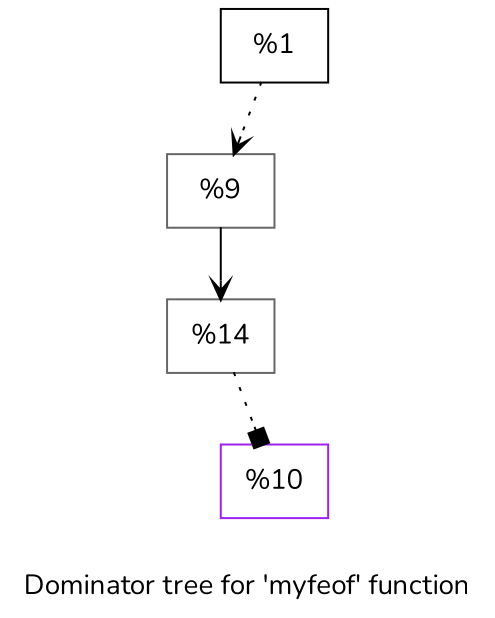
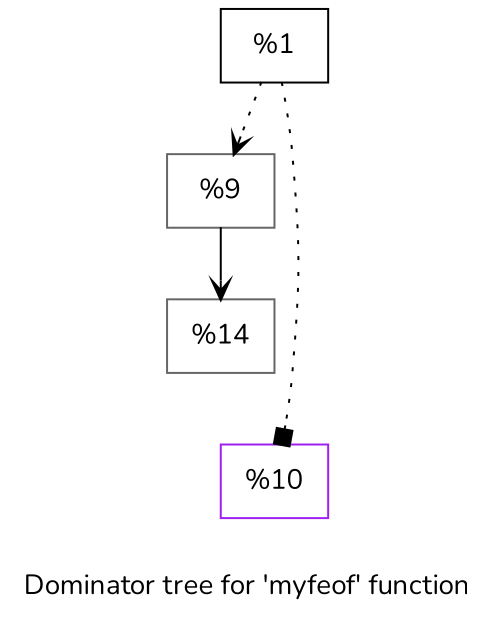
edge "%14" -> "%10": now "%1" -> "%10"
